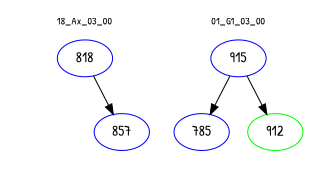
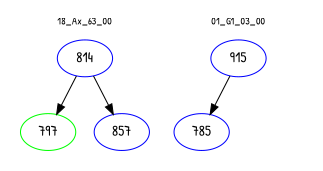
cluster "18_Ax_03_00": label "18_Ax_03_00" -> "18_Ax_63_00"
node "818": label "818" -> "814"
node "797": added
node "912": removed
